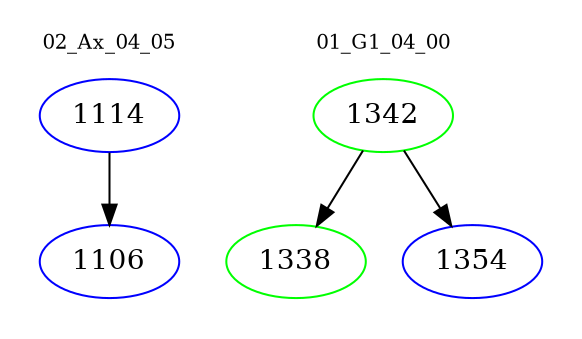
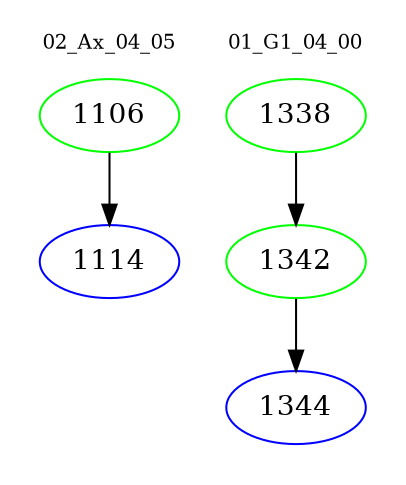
edge "1114" -> "1106": reversed
edge "1342" -> "1338": reversed
node "1106": color blue -> green
node "1354": label "1354" -> "1344"
